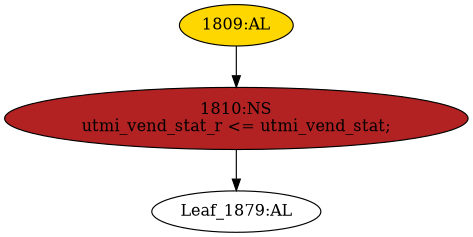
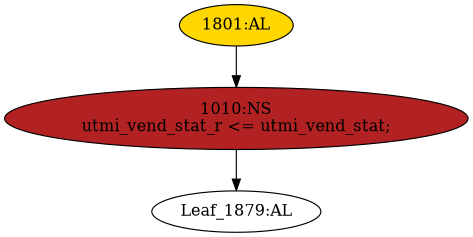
node "1809:AL": label "1809:AL" -> "1801:AL"
node "1810:NS utmi_vend_stat_r <= utmi_vend_stat;": label "1810:NS utmi_vend_stat_r <= utmi_vend_stat;" -> "1010:NS utmi_vend_stat_r <= utmi_vend_stat;"
